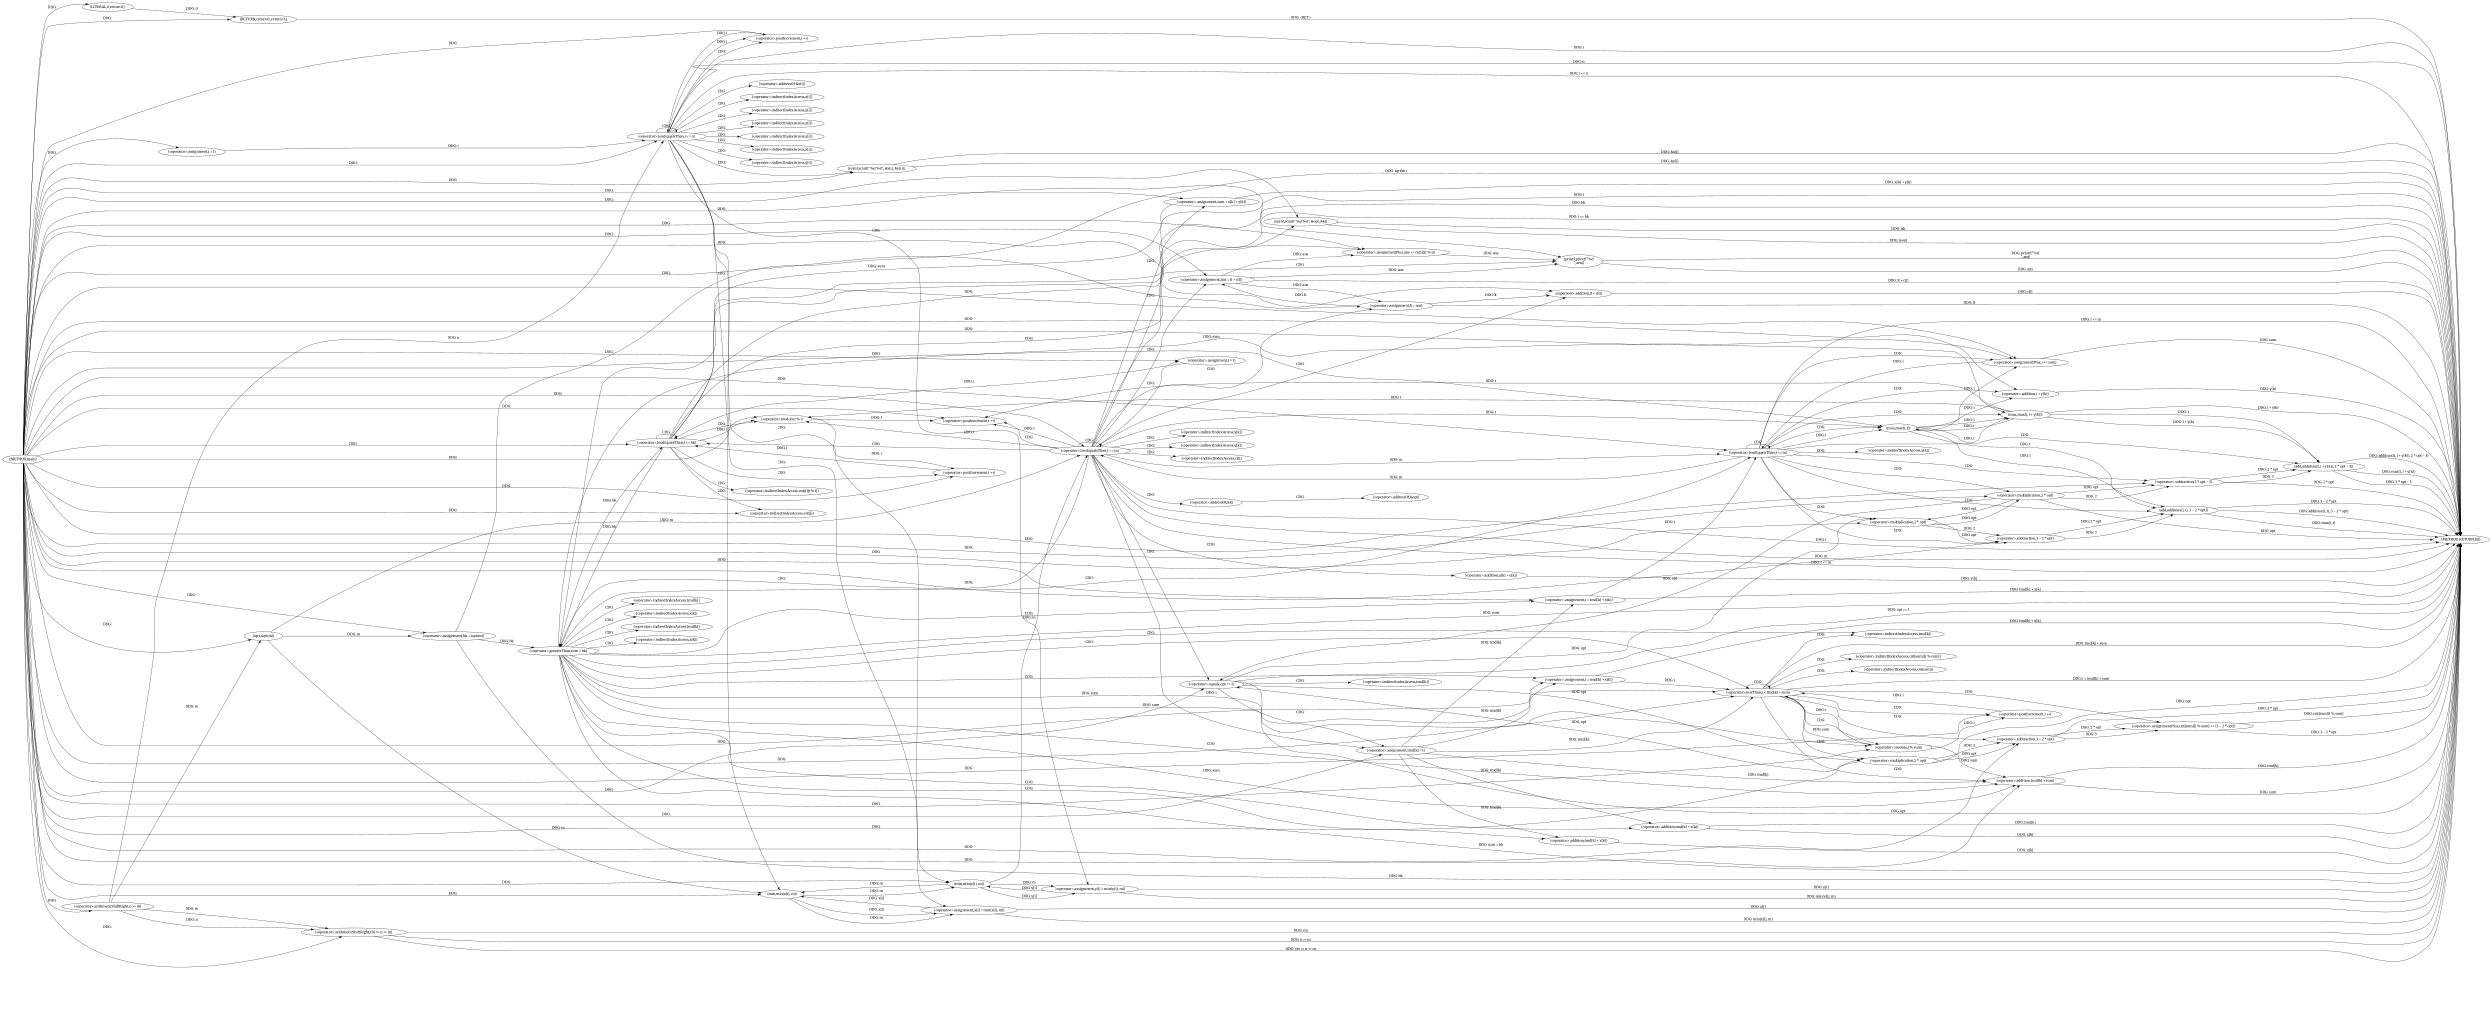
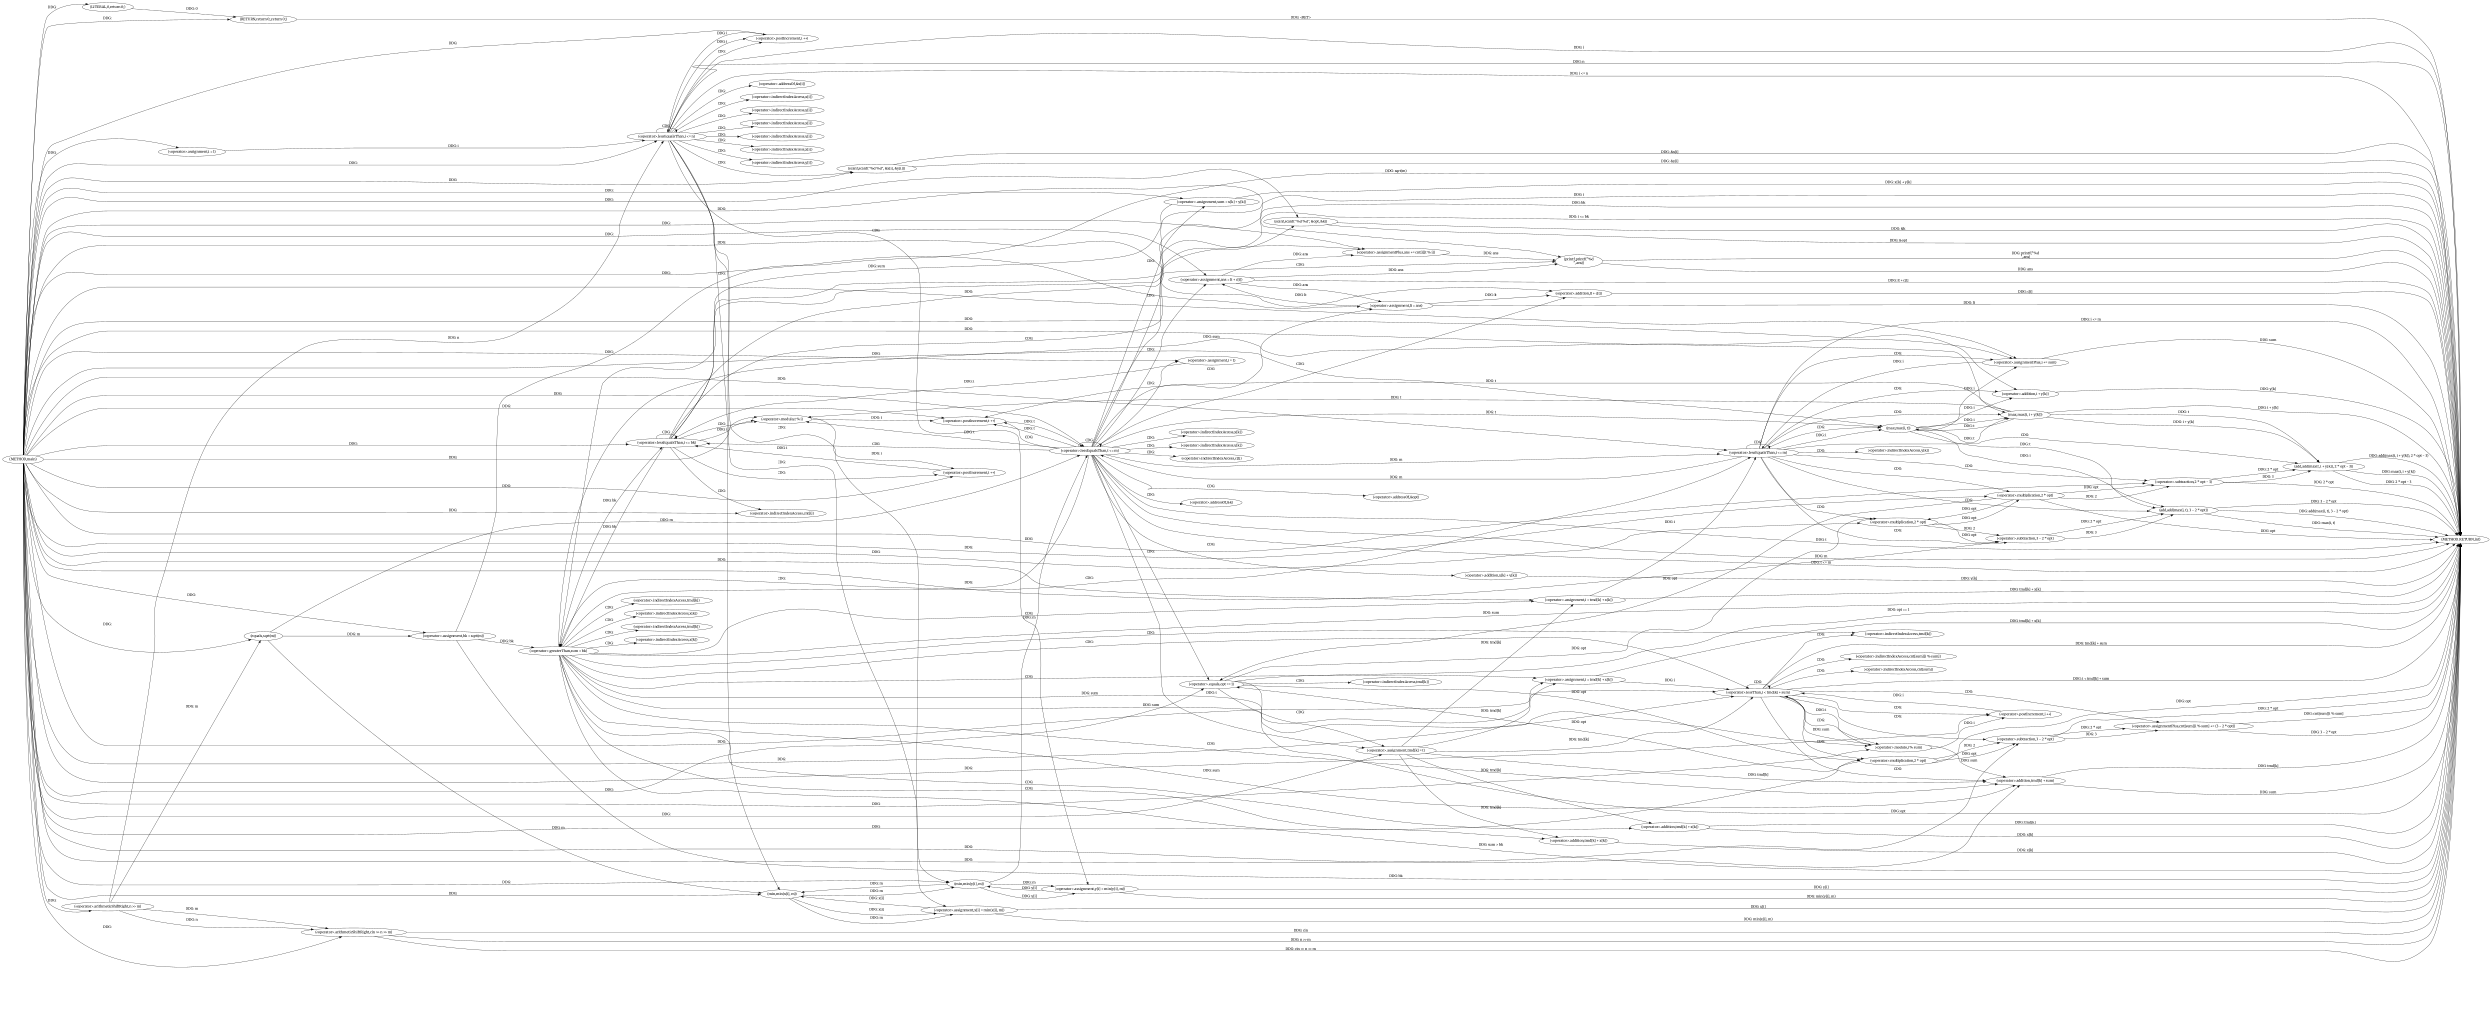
edge "(<operator>.postIncrement,t ++)" -> "(<operator>.lessEqualsThan,t <= m)": added, label "DDG: t"
node "(<operator>.indirectIndexAccess,cnt[i][t % i])": removed
edge "(<operator>.addressOf,&k)" -> "(<operator>.addressOf,&opt)": now "(<operator>.lessEqualsThan,t <= m)" -> "(<operator>.addressOf,&opt)"
node "(sqrt,sqrt(m))": label "(sqrt,sqrt(m))" -> "(equals,sqrt(m))"
